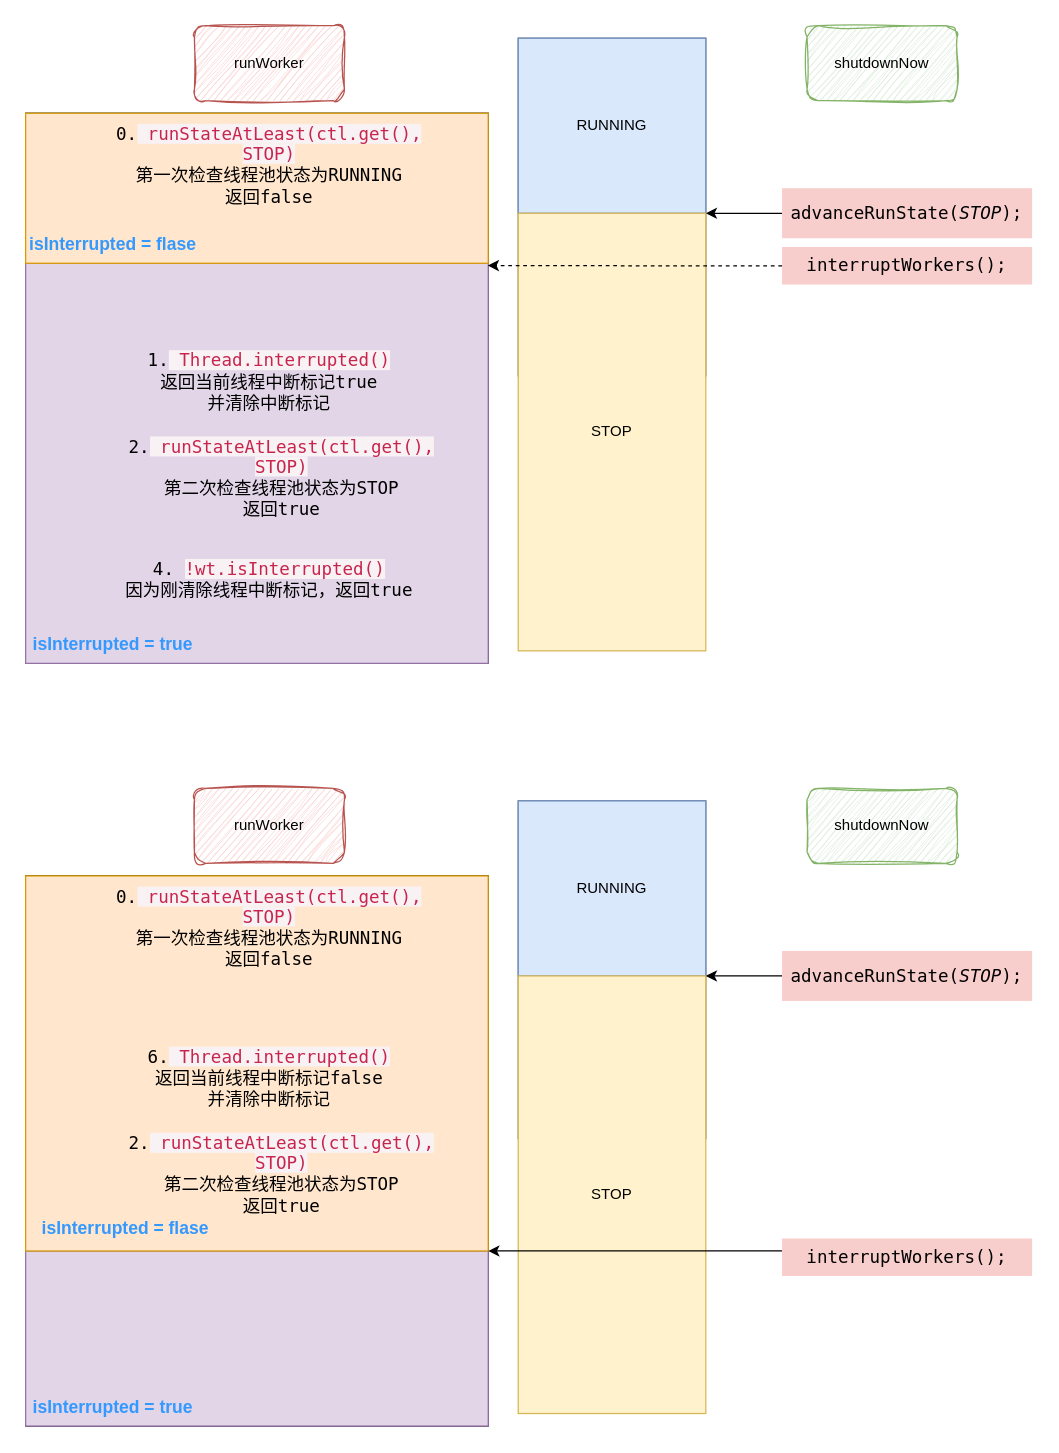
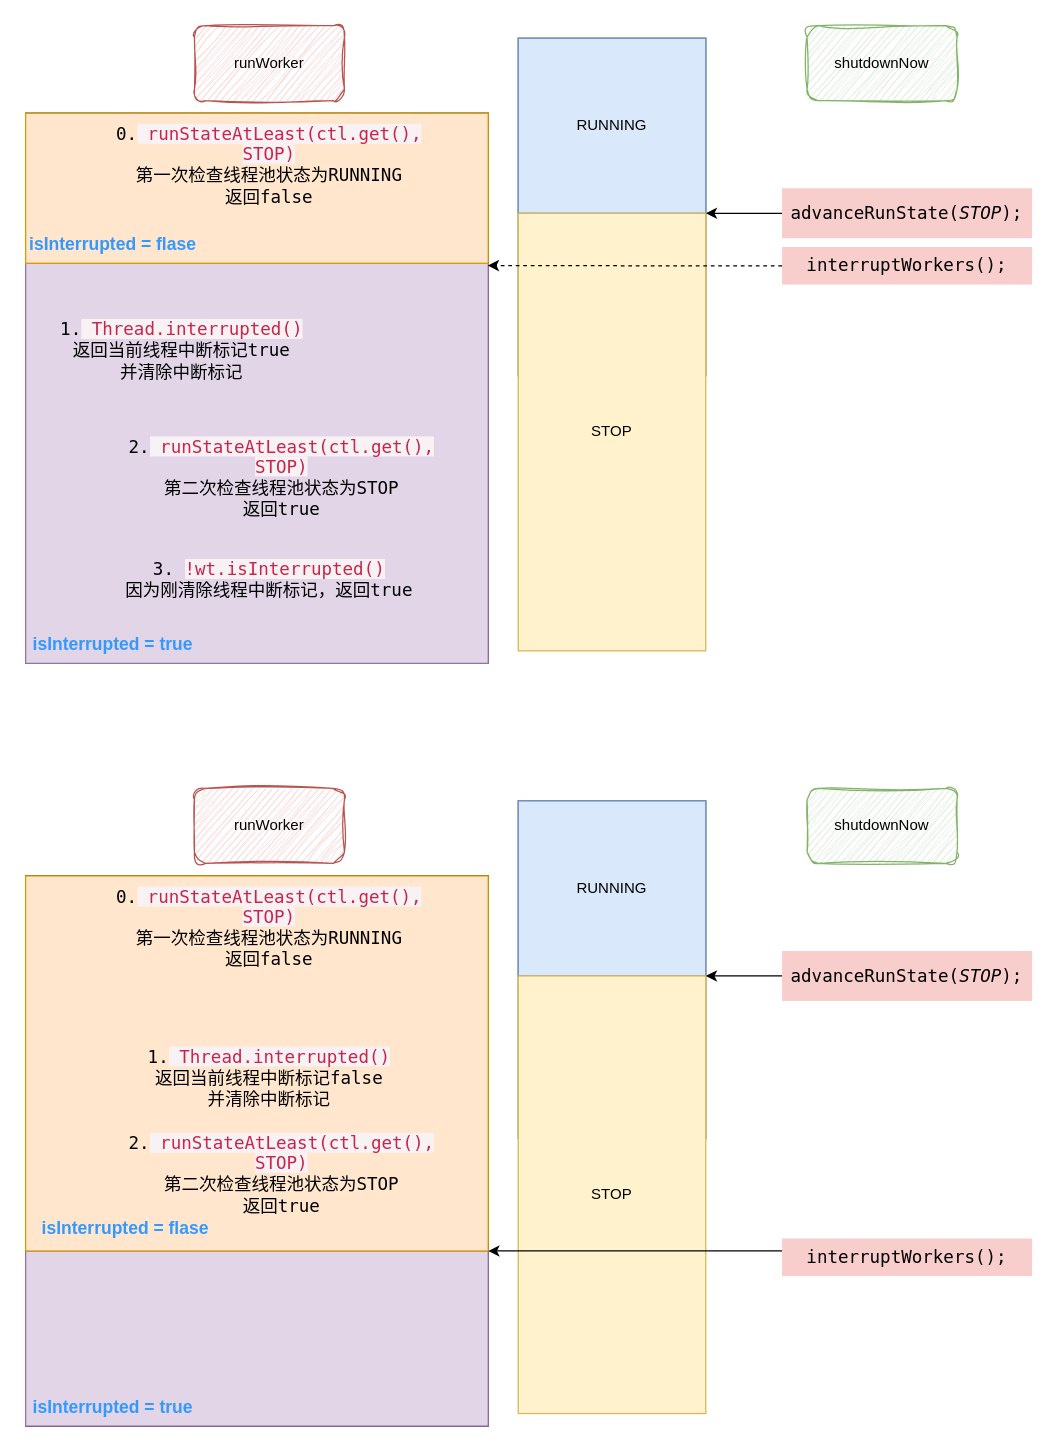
node "1. Thread.interrupted() 返回当前线程中断标记true 并清除中断标记": moved (269, 382) -> (182, 351)
node "4. !wt.isInterrupted() 因为刚清除线程中断标记，返回true": label "4. !wt.isInterrupted() 因为刚清除线程中断标记，返回true" -> "3. !wt.isInterrupted() 因为刚清除线程中断标记，返回true"
node "6. Thread.interrupted() 返回当前线程中断标记false 并清除中断标记": label "6. Thread.interrupted() 返回当前线程中断标记false 并清除中断标记" -> "1. Thread.interrupted() 返回当前线程中断标记false 并清除中断标记"
